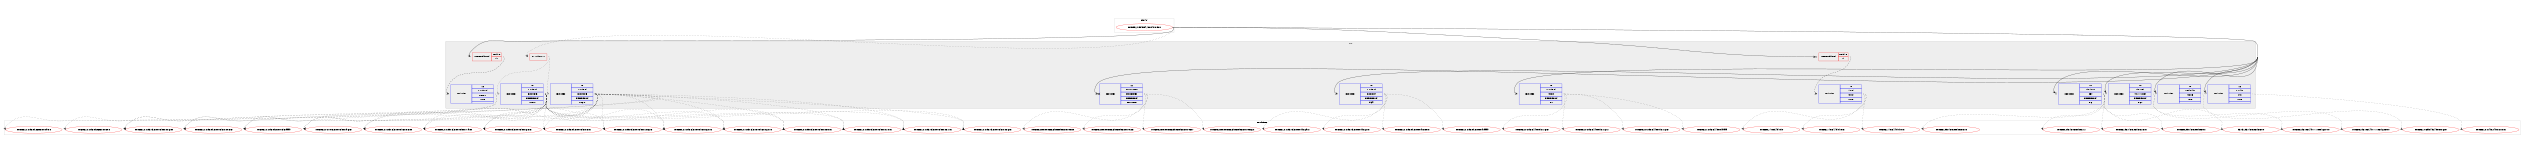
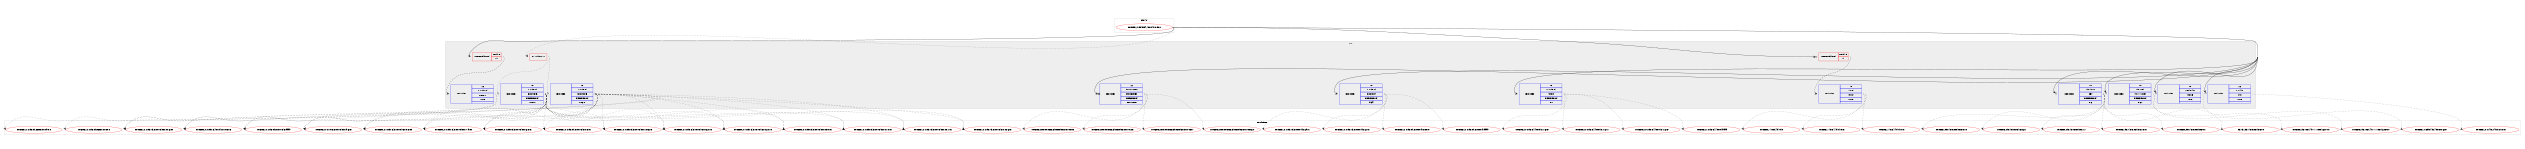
node "portage://sys-devel/automake-1.10.3-r3": label "portage://sys-devel/automake-1.10.3-r3" -> "portage://sys-devel/icoutils-1.10.3-r3"
node "portage://dev-lang/perl-5.26.2": added
